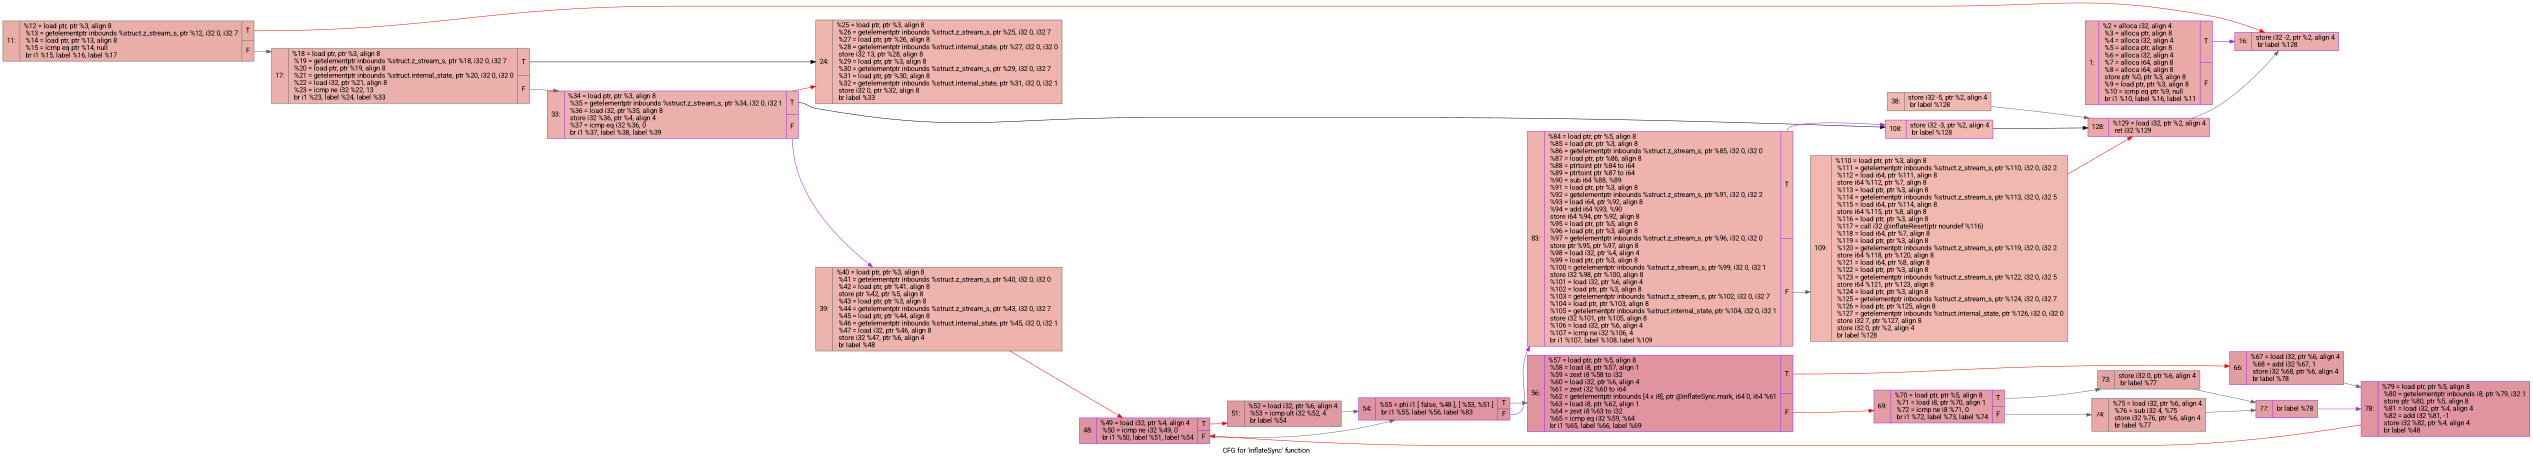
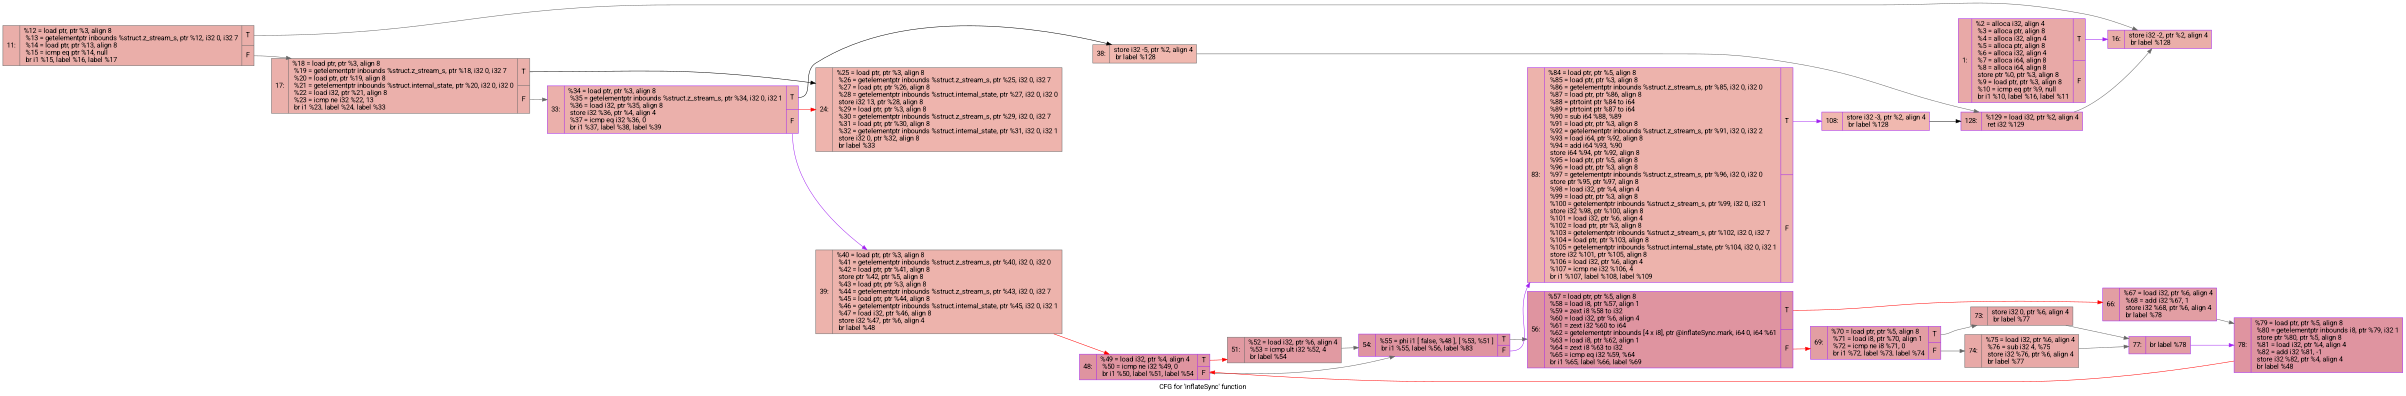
edge "11:" -> "16:": color red -> gray40
edge "33:" -> "108:": now "33:" -> "38:"
node "109:": removed
